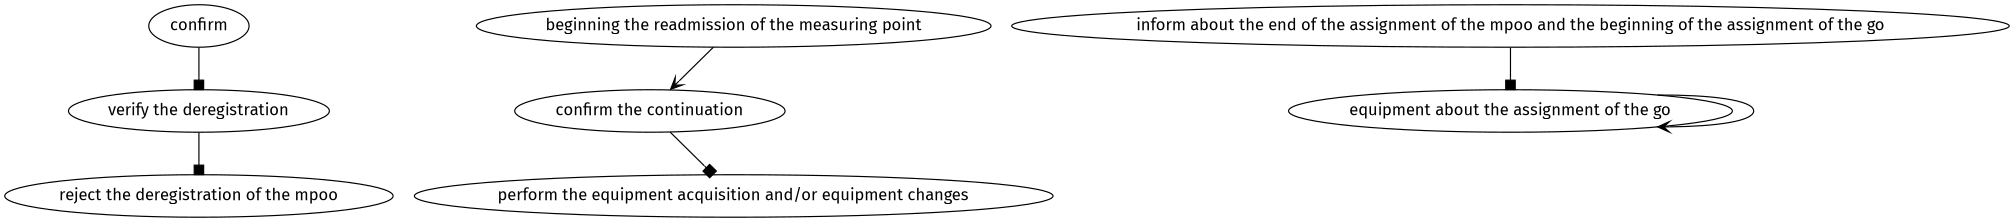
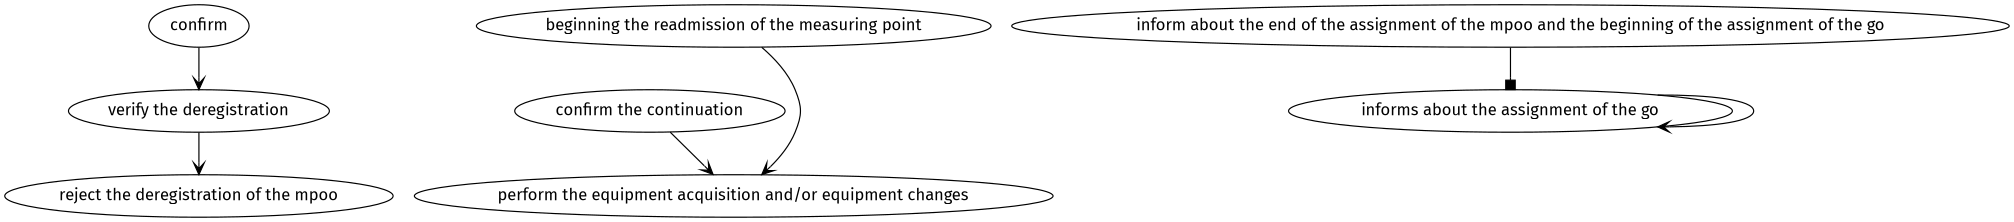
edge "confirm" -> "verify the deregistration": arrowhead box -> vee
edge "beginning the readmission of the measuring point" -> "confirm the continuation": now "beginning the readmission of the measuring point" -> "perform the equipment acquisition and/or equipment changes"
node "equipment about the assignment of the go": label "equipment about the assignment of the go" -> "informs about the assignment of the go"
edge "verify the deregistration" -> "reject the deregistration of the mpoo": arrowhead box -> vee
edge "confirm the continuation" -> "perform the equipment acquisition and/or equipment changes": arrowhead box -> vee
